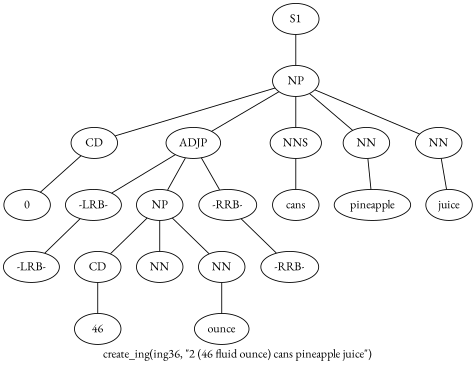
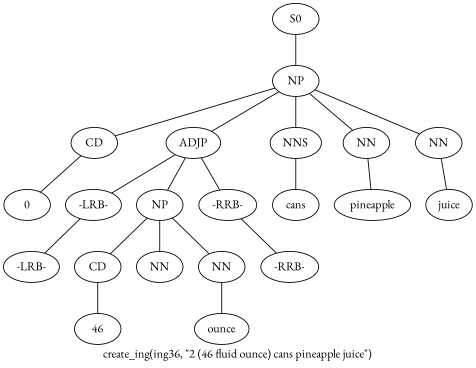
node "S1": label "S1" -> "S0"
